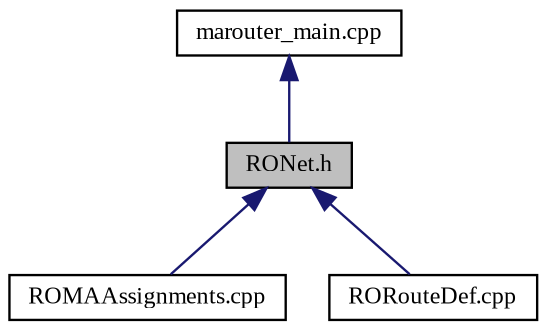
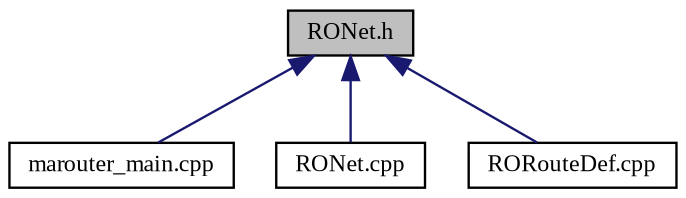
edge "RONet.h" -> "marouter_main.cpp": reversed
node "ROMAAssignments.cpp": label "ROMAAssignments.cpp" -> "RONet.cpp"
